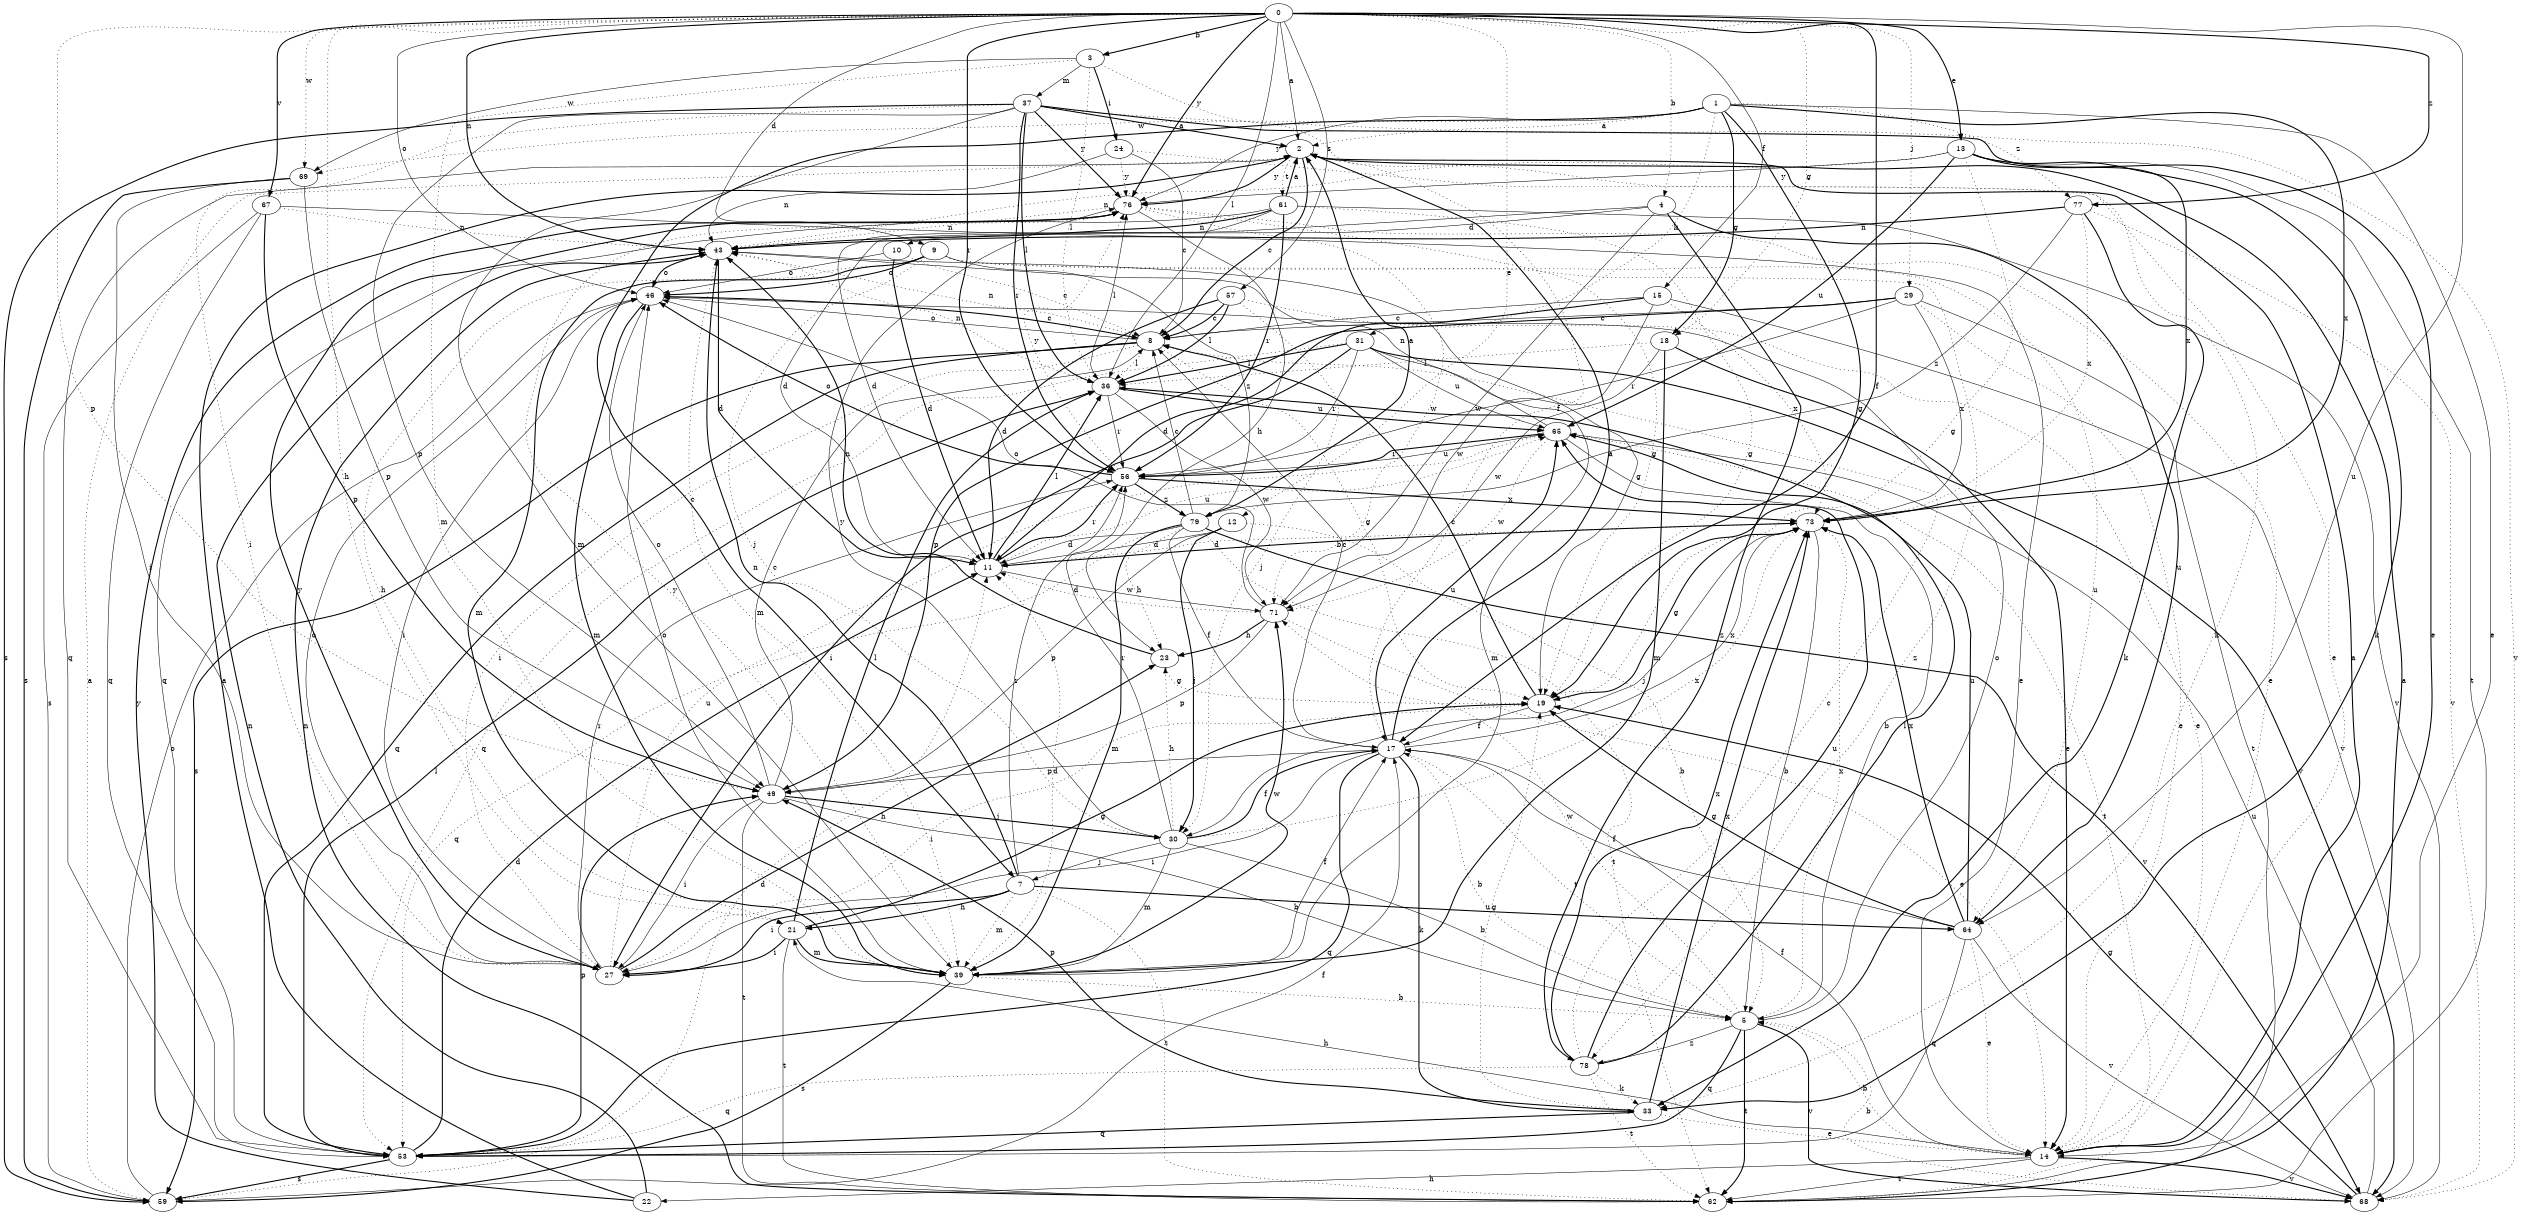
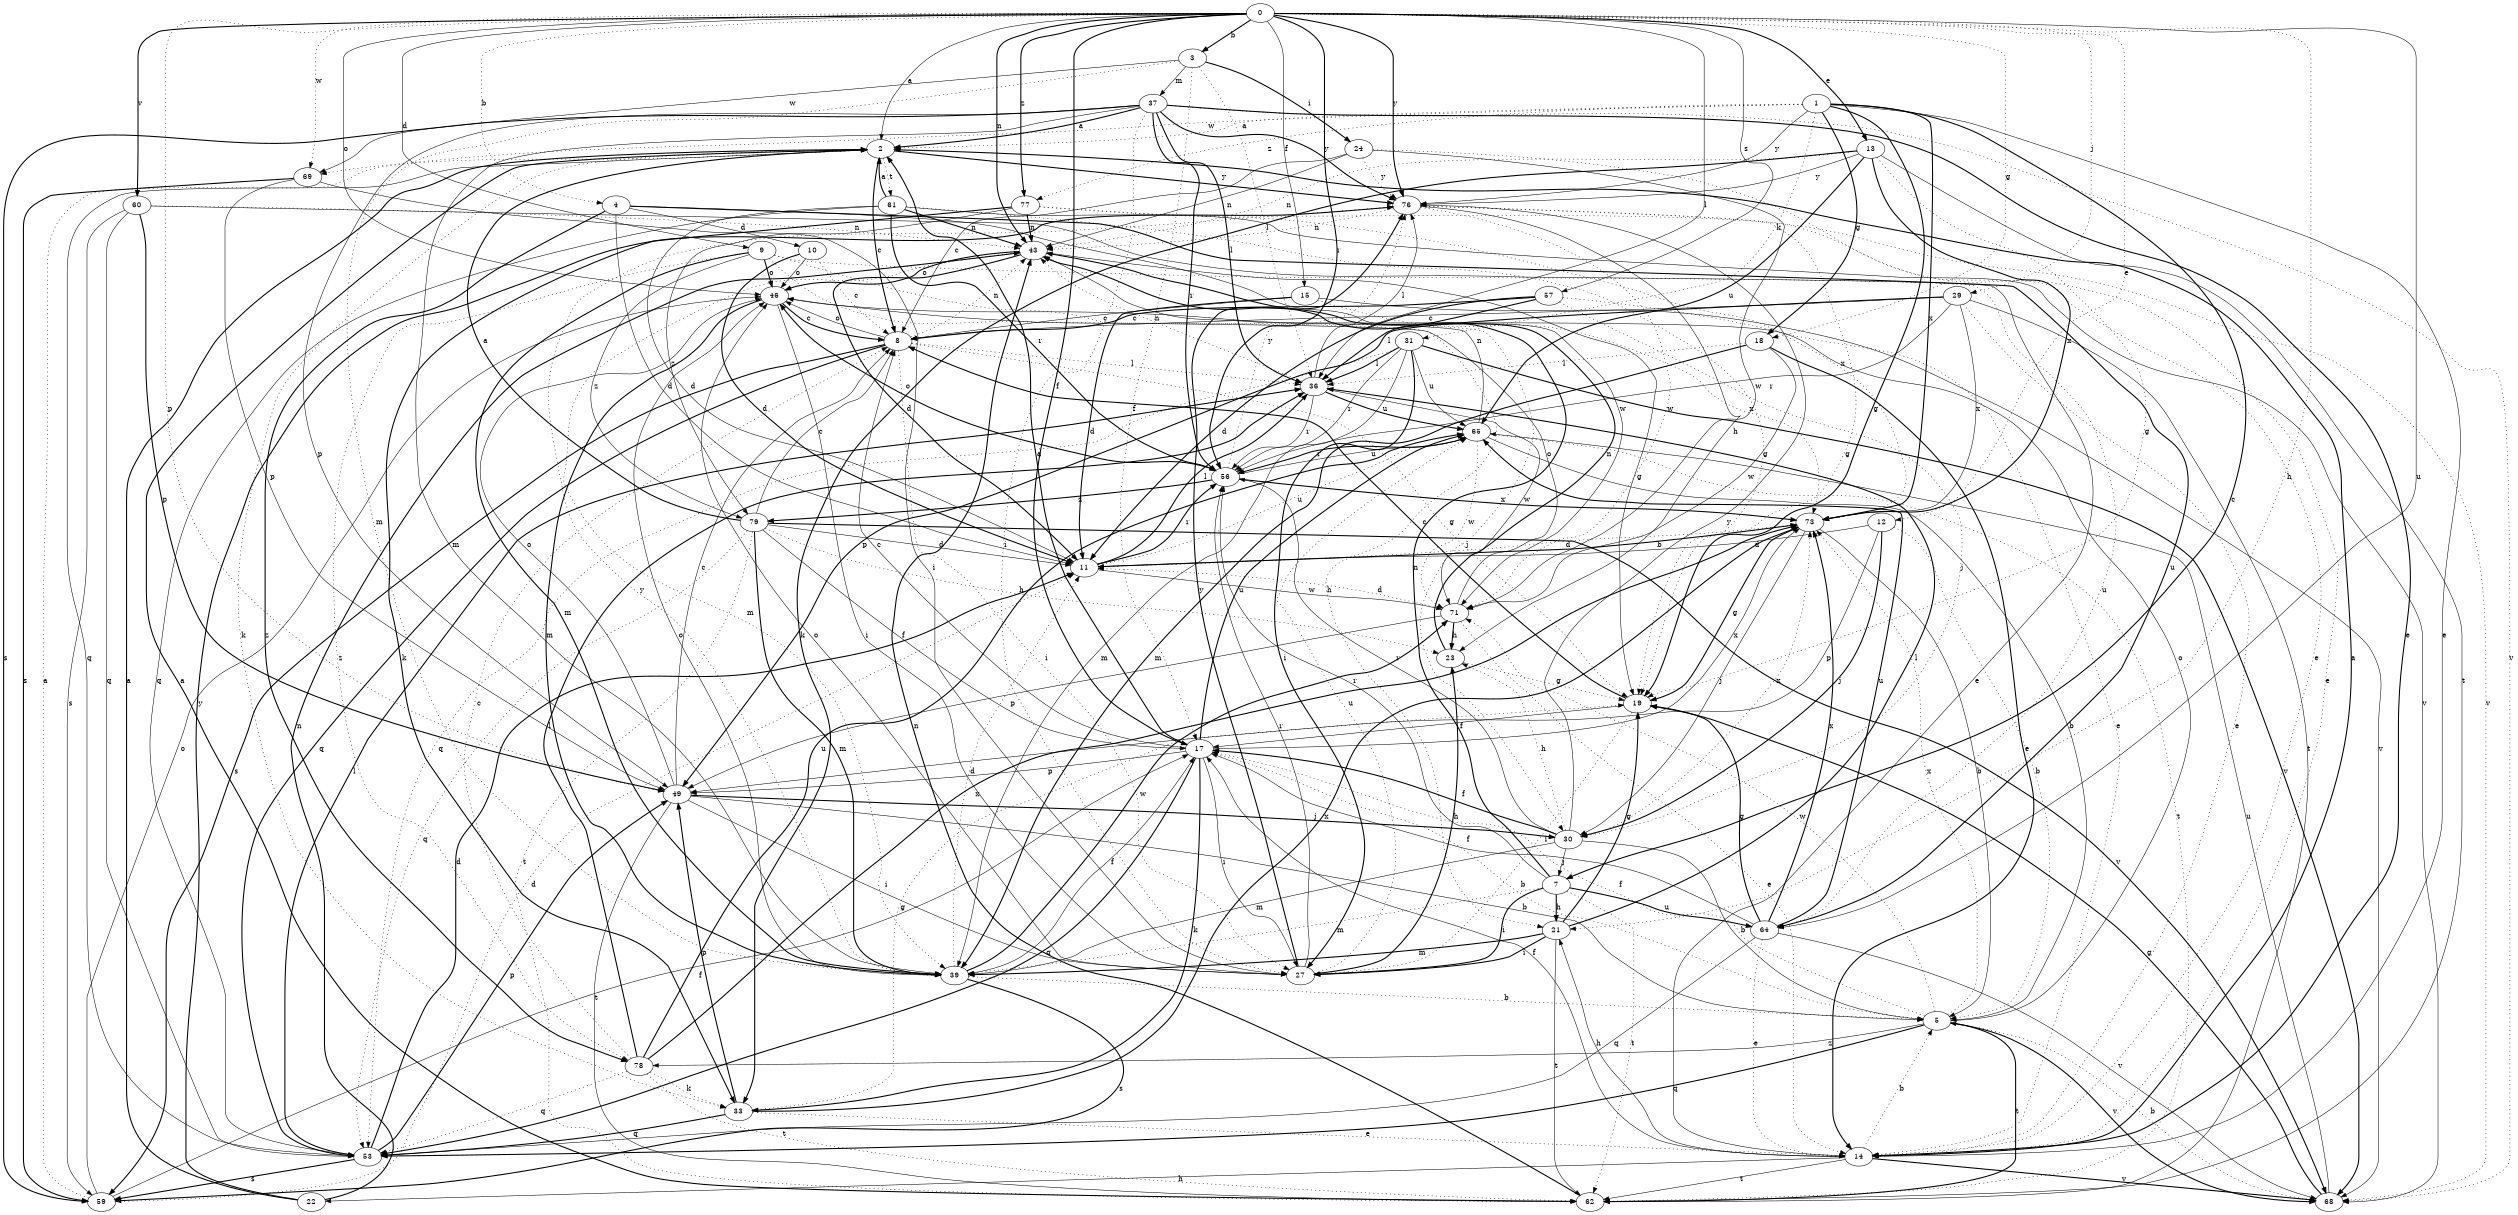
node "67": label "67" -> "60"
edge "15" -> "71": now "24" -> "71"
edge "5" -> "17": label "t" -> "f"
